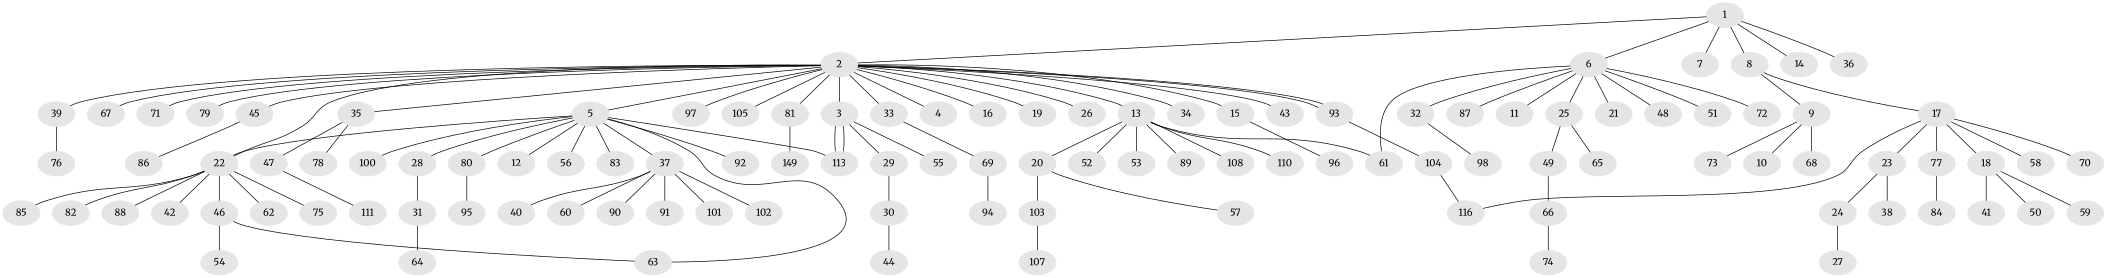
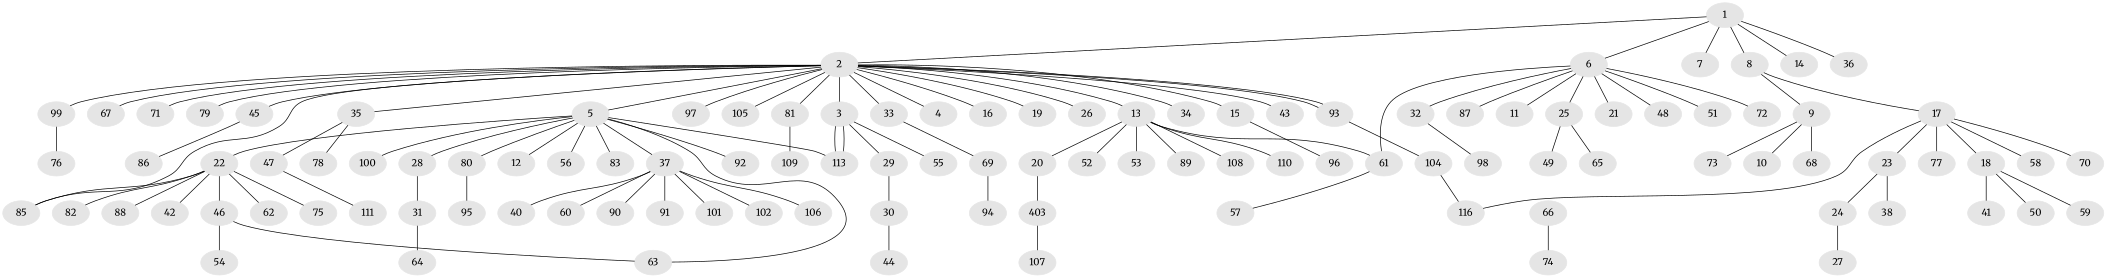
edge "2" -- "22": now "2" -- "85"
node "39": label "39" -> "99"
node "149": label "149" -> "109"
edge "49" -- "66": removed
edge "20" -- "57": now "61" -- "57"
node "106": added
node "103": label "103" -> "403"
node "84": removed
